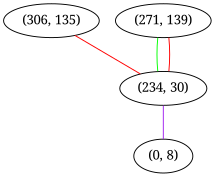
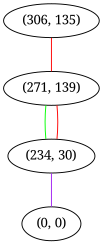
edge "(306, 135)" -- "(234, 30)": now "(306, 135)" -- "(271, 139)"
node "(0, 8)": label "(0, 8)" -> "(0, 0)"
